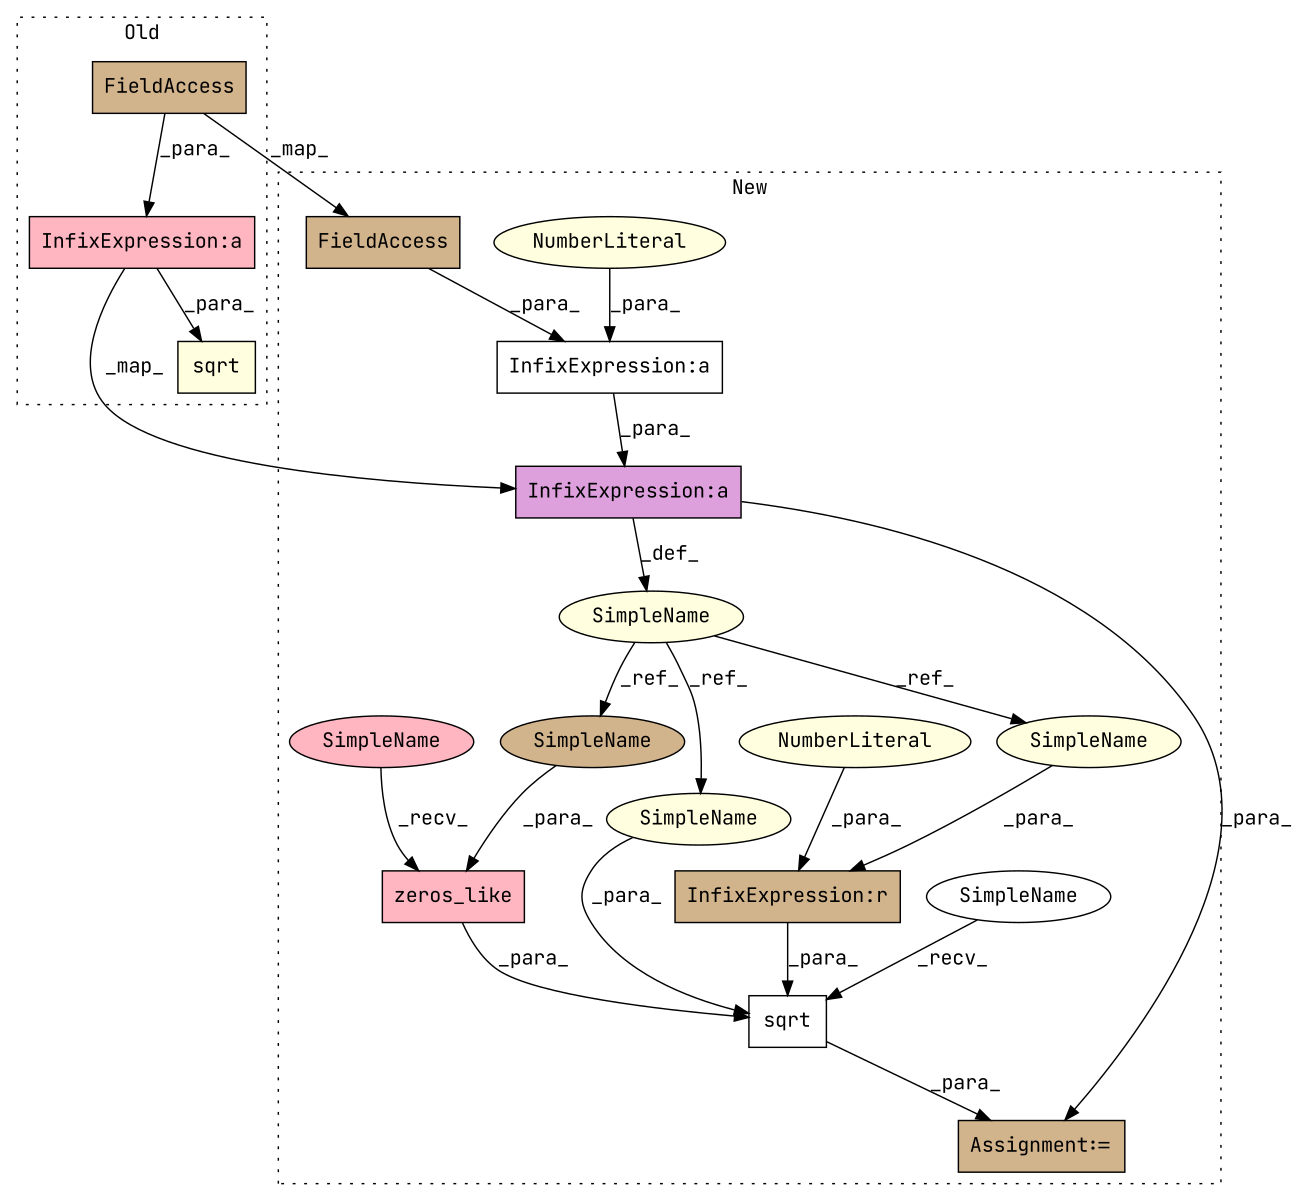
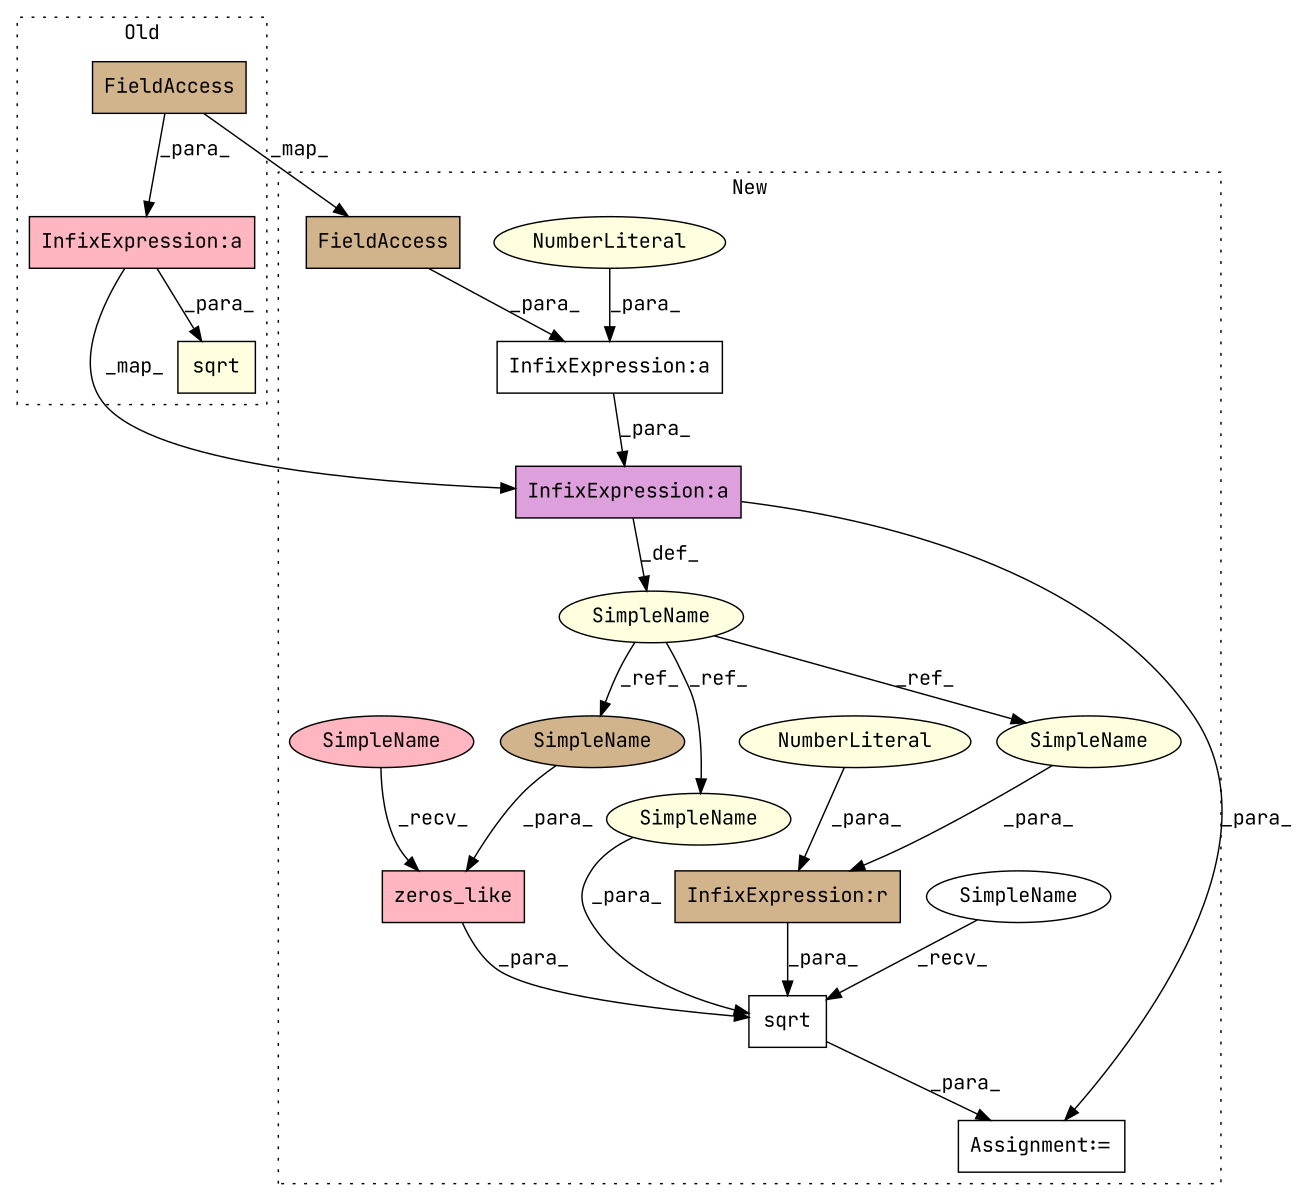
node "Assignment:=": fillcolor tan -> white
